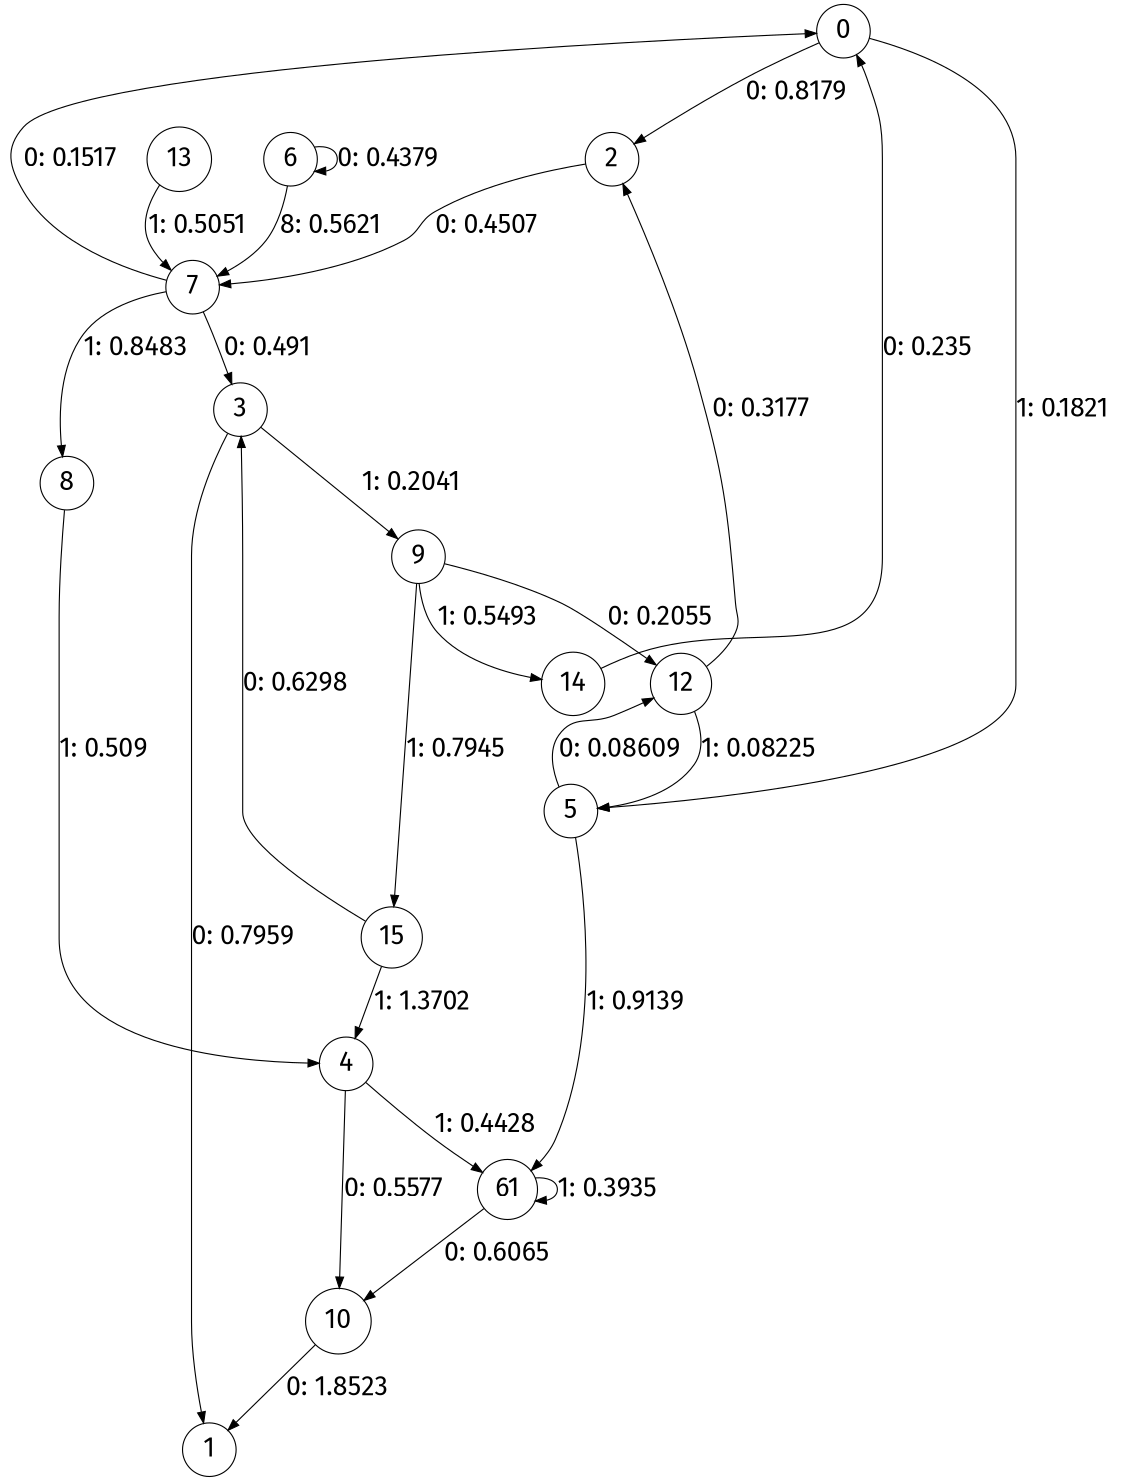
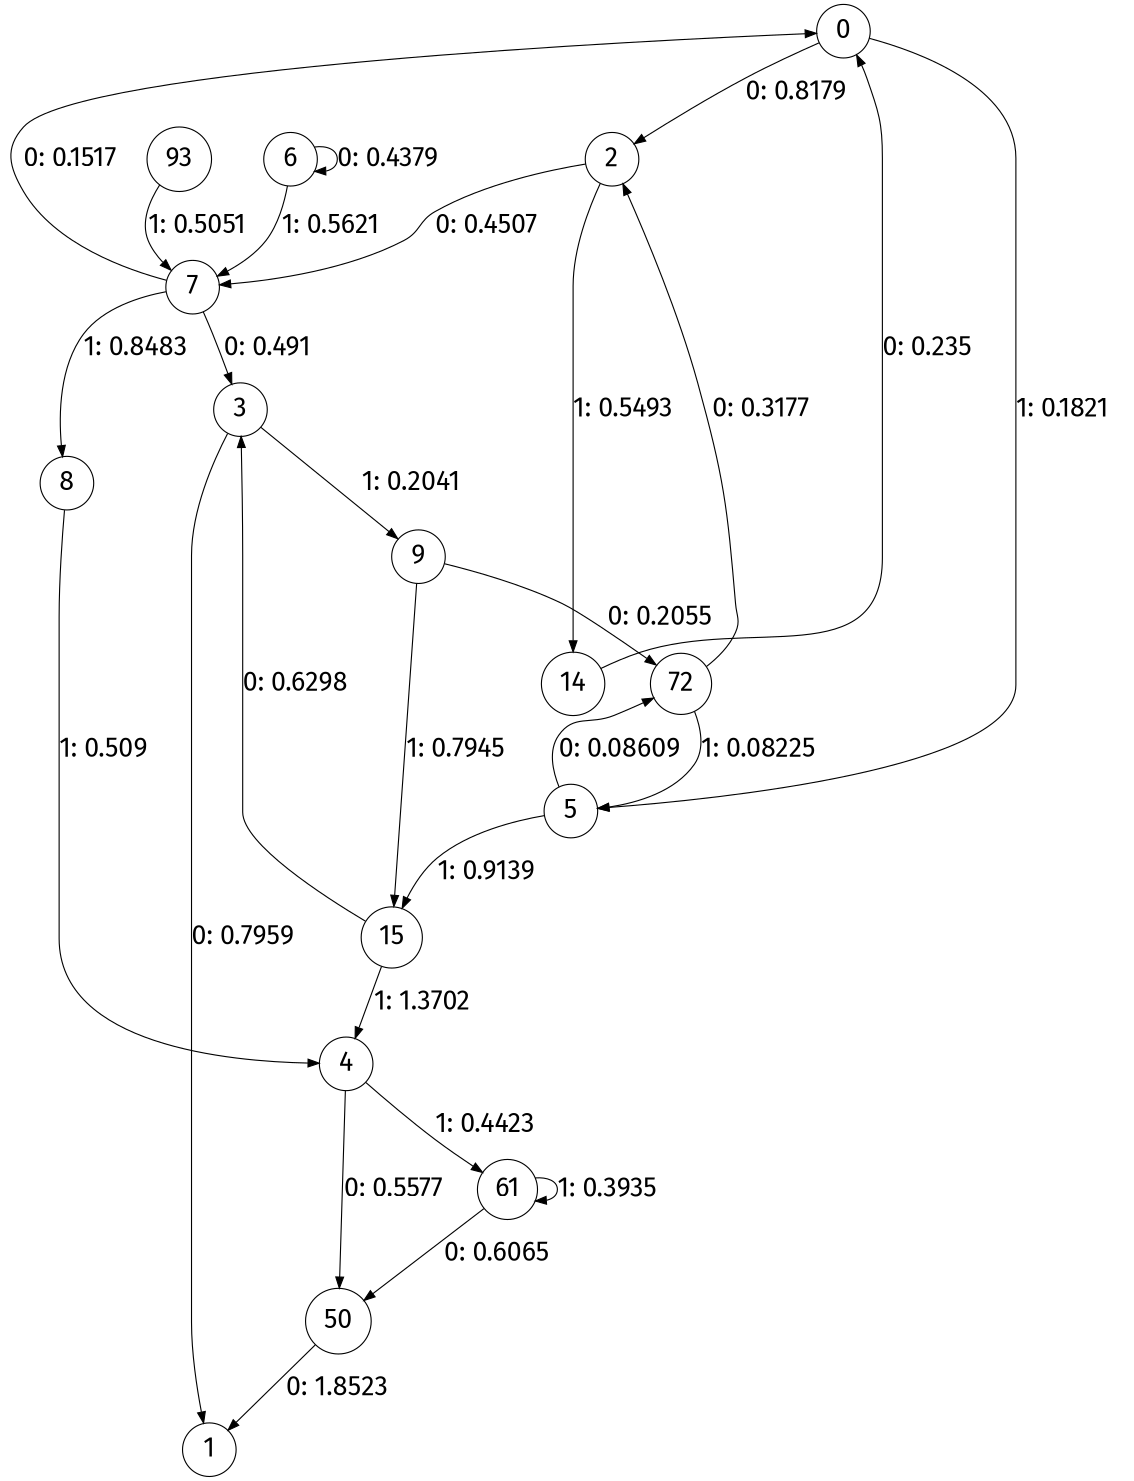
node "13": label "13" -> "93"
edge "6" -> "7": label "8: 0.5621   " -> "1: 0.5621   "
edge "9" -> "14": now "2" -> "14"
node "12": label "12" -> "72"
edge "5" -> "61": now "5" -> "15"
edge "4" -> "61": label "1: 0.4428   " -> "1: 0.4423   "
node "10": label "10" -> "50"
